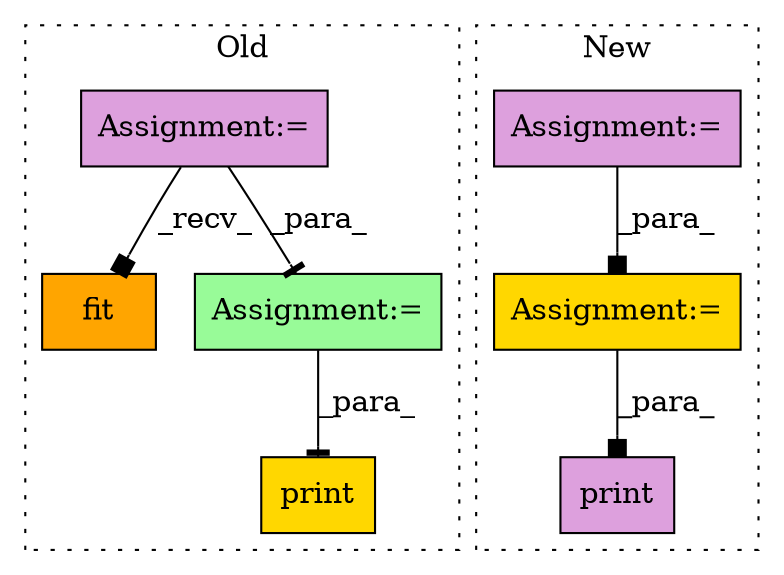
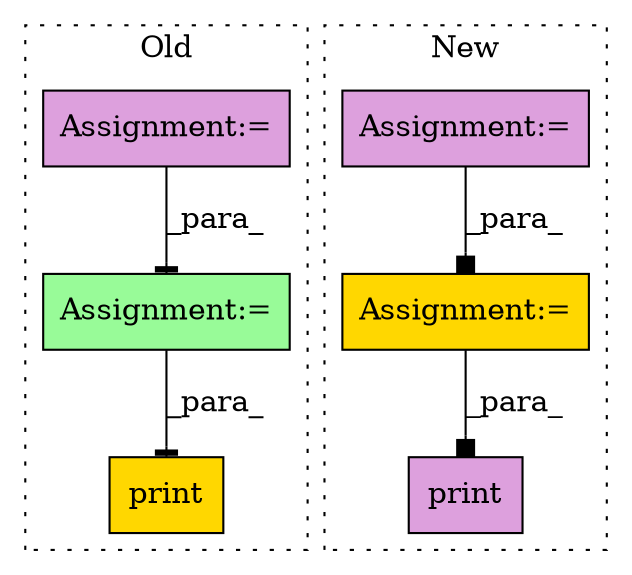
node "fit": removed
